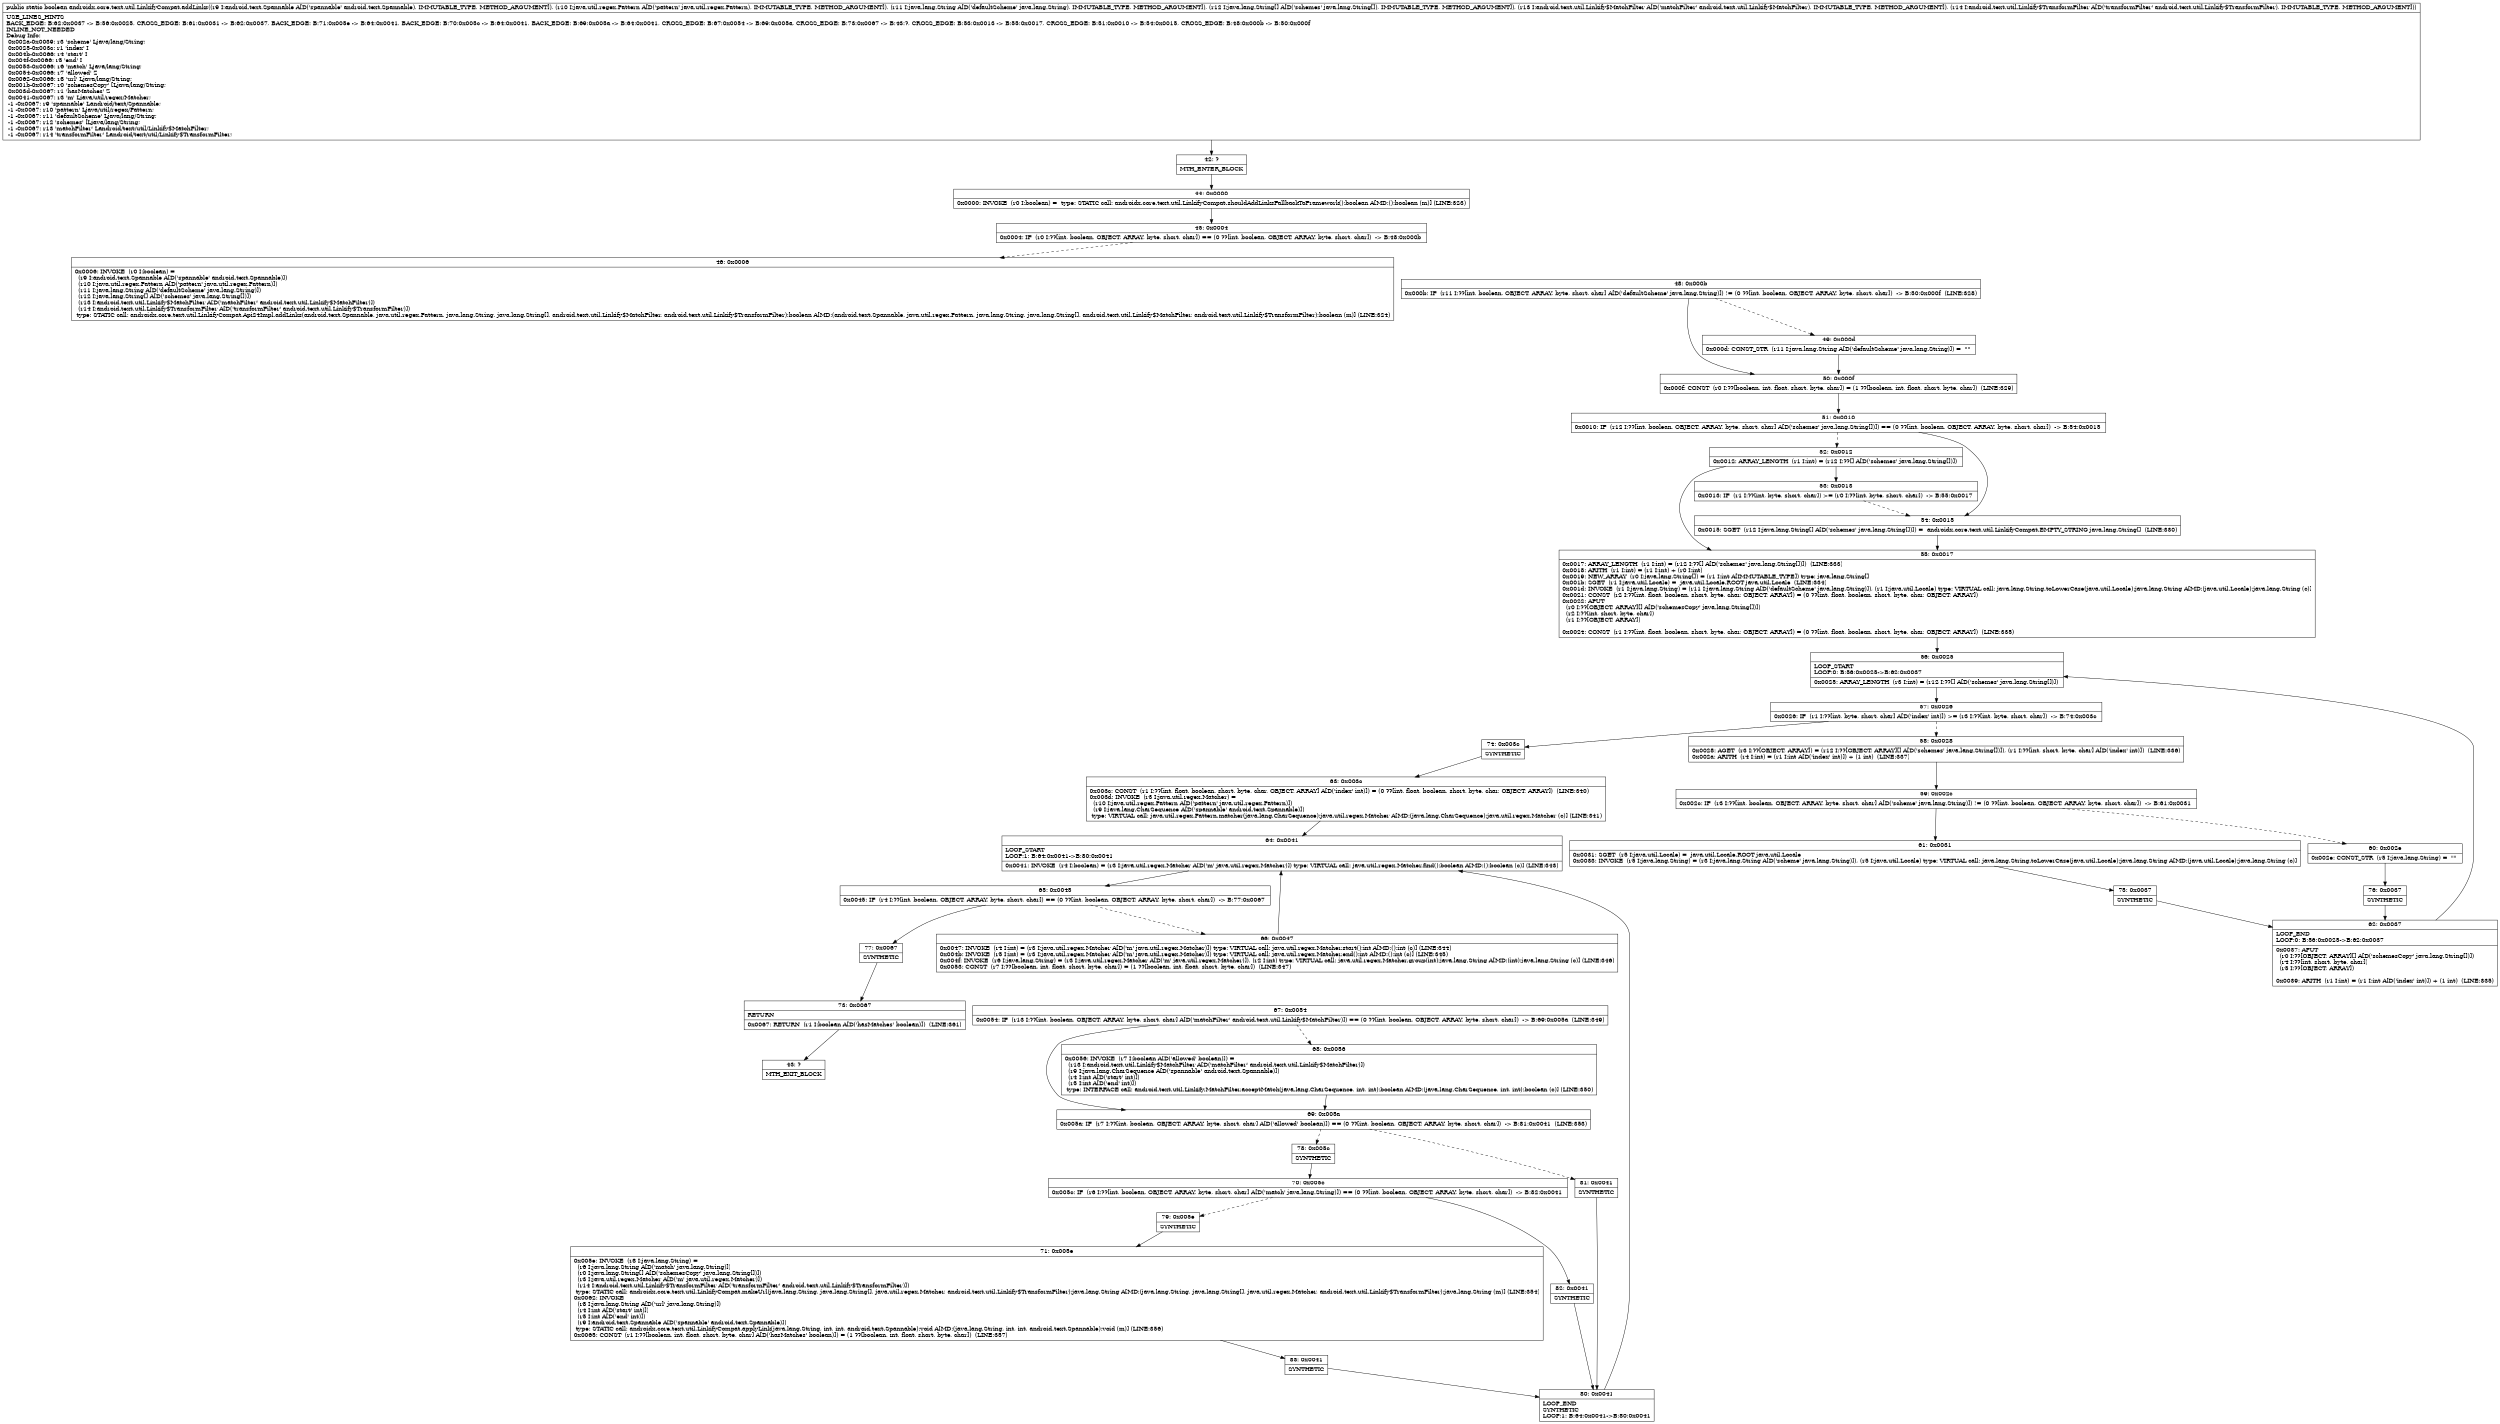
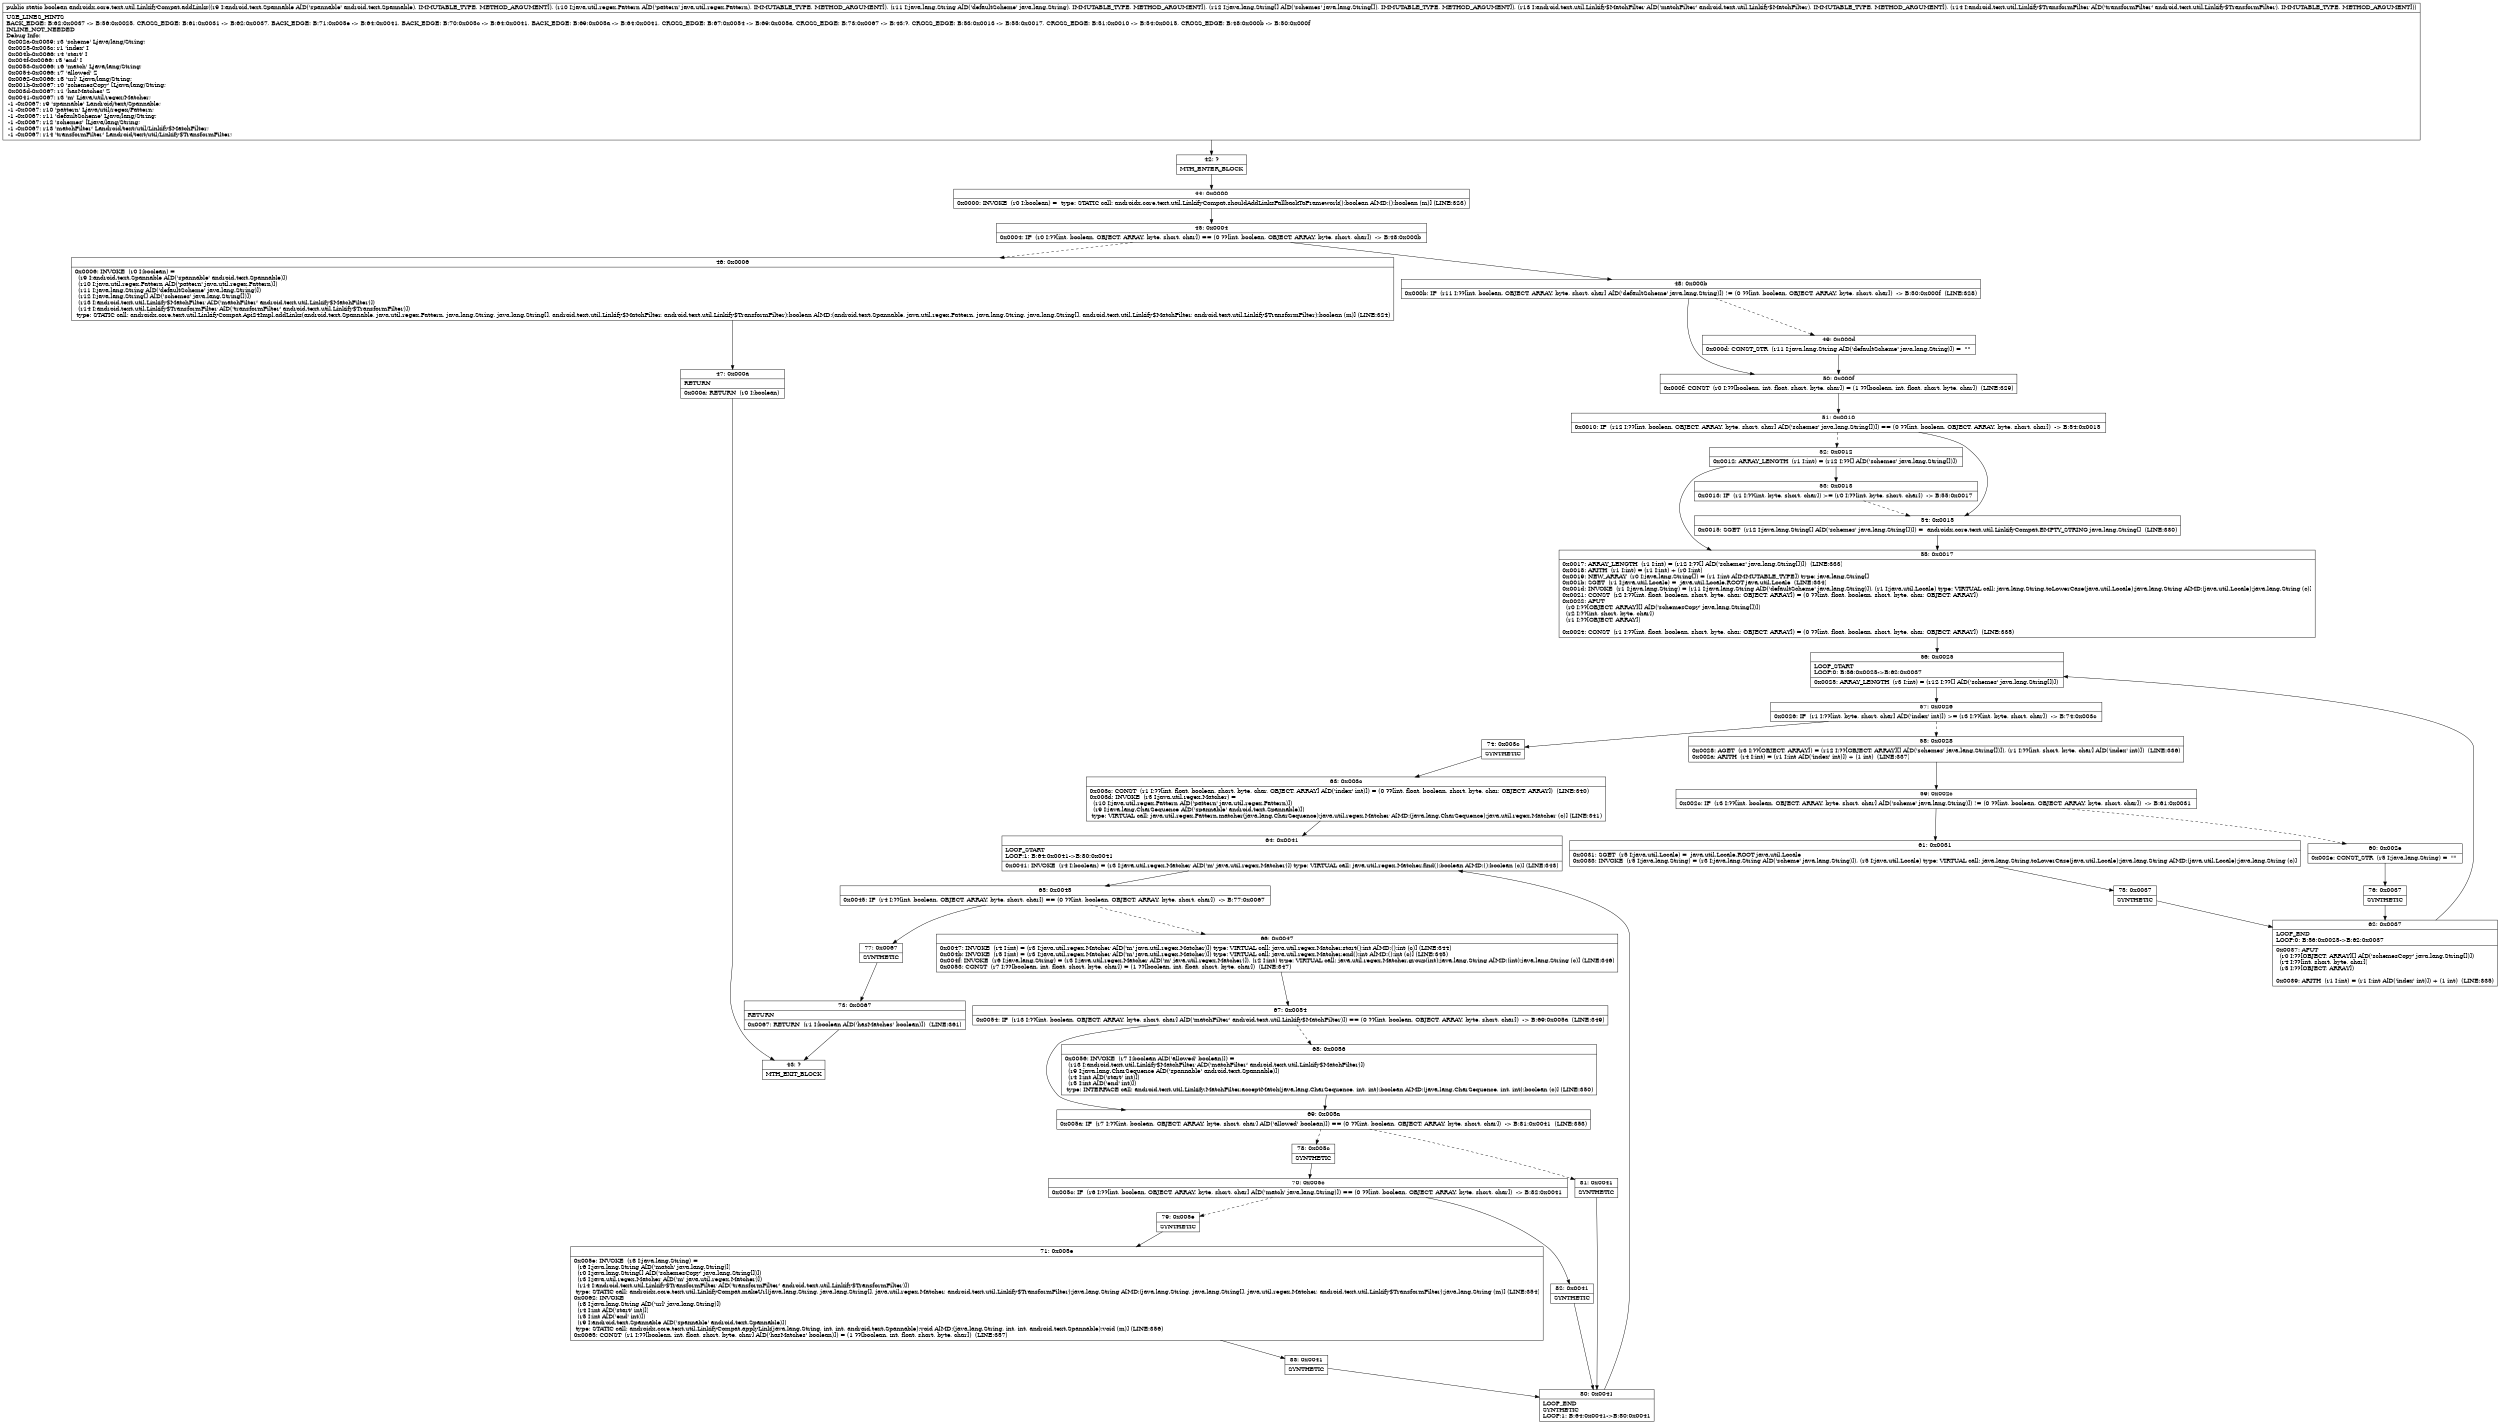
edge "45: 0x0004" -> "48: 0x000b": added
node "47: 0x000a": added
edge "66: 0x0047" -> "64: 0x0041": now "66: 0x0047" -> "67: 0x0054"
